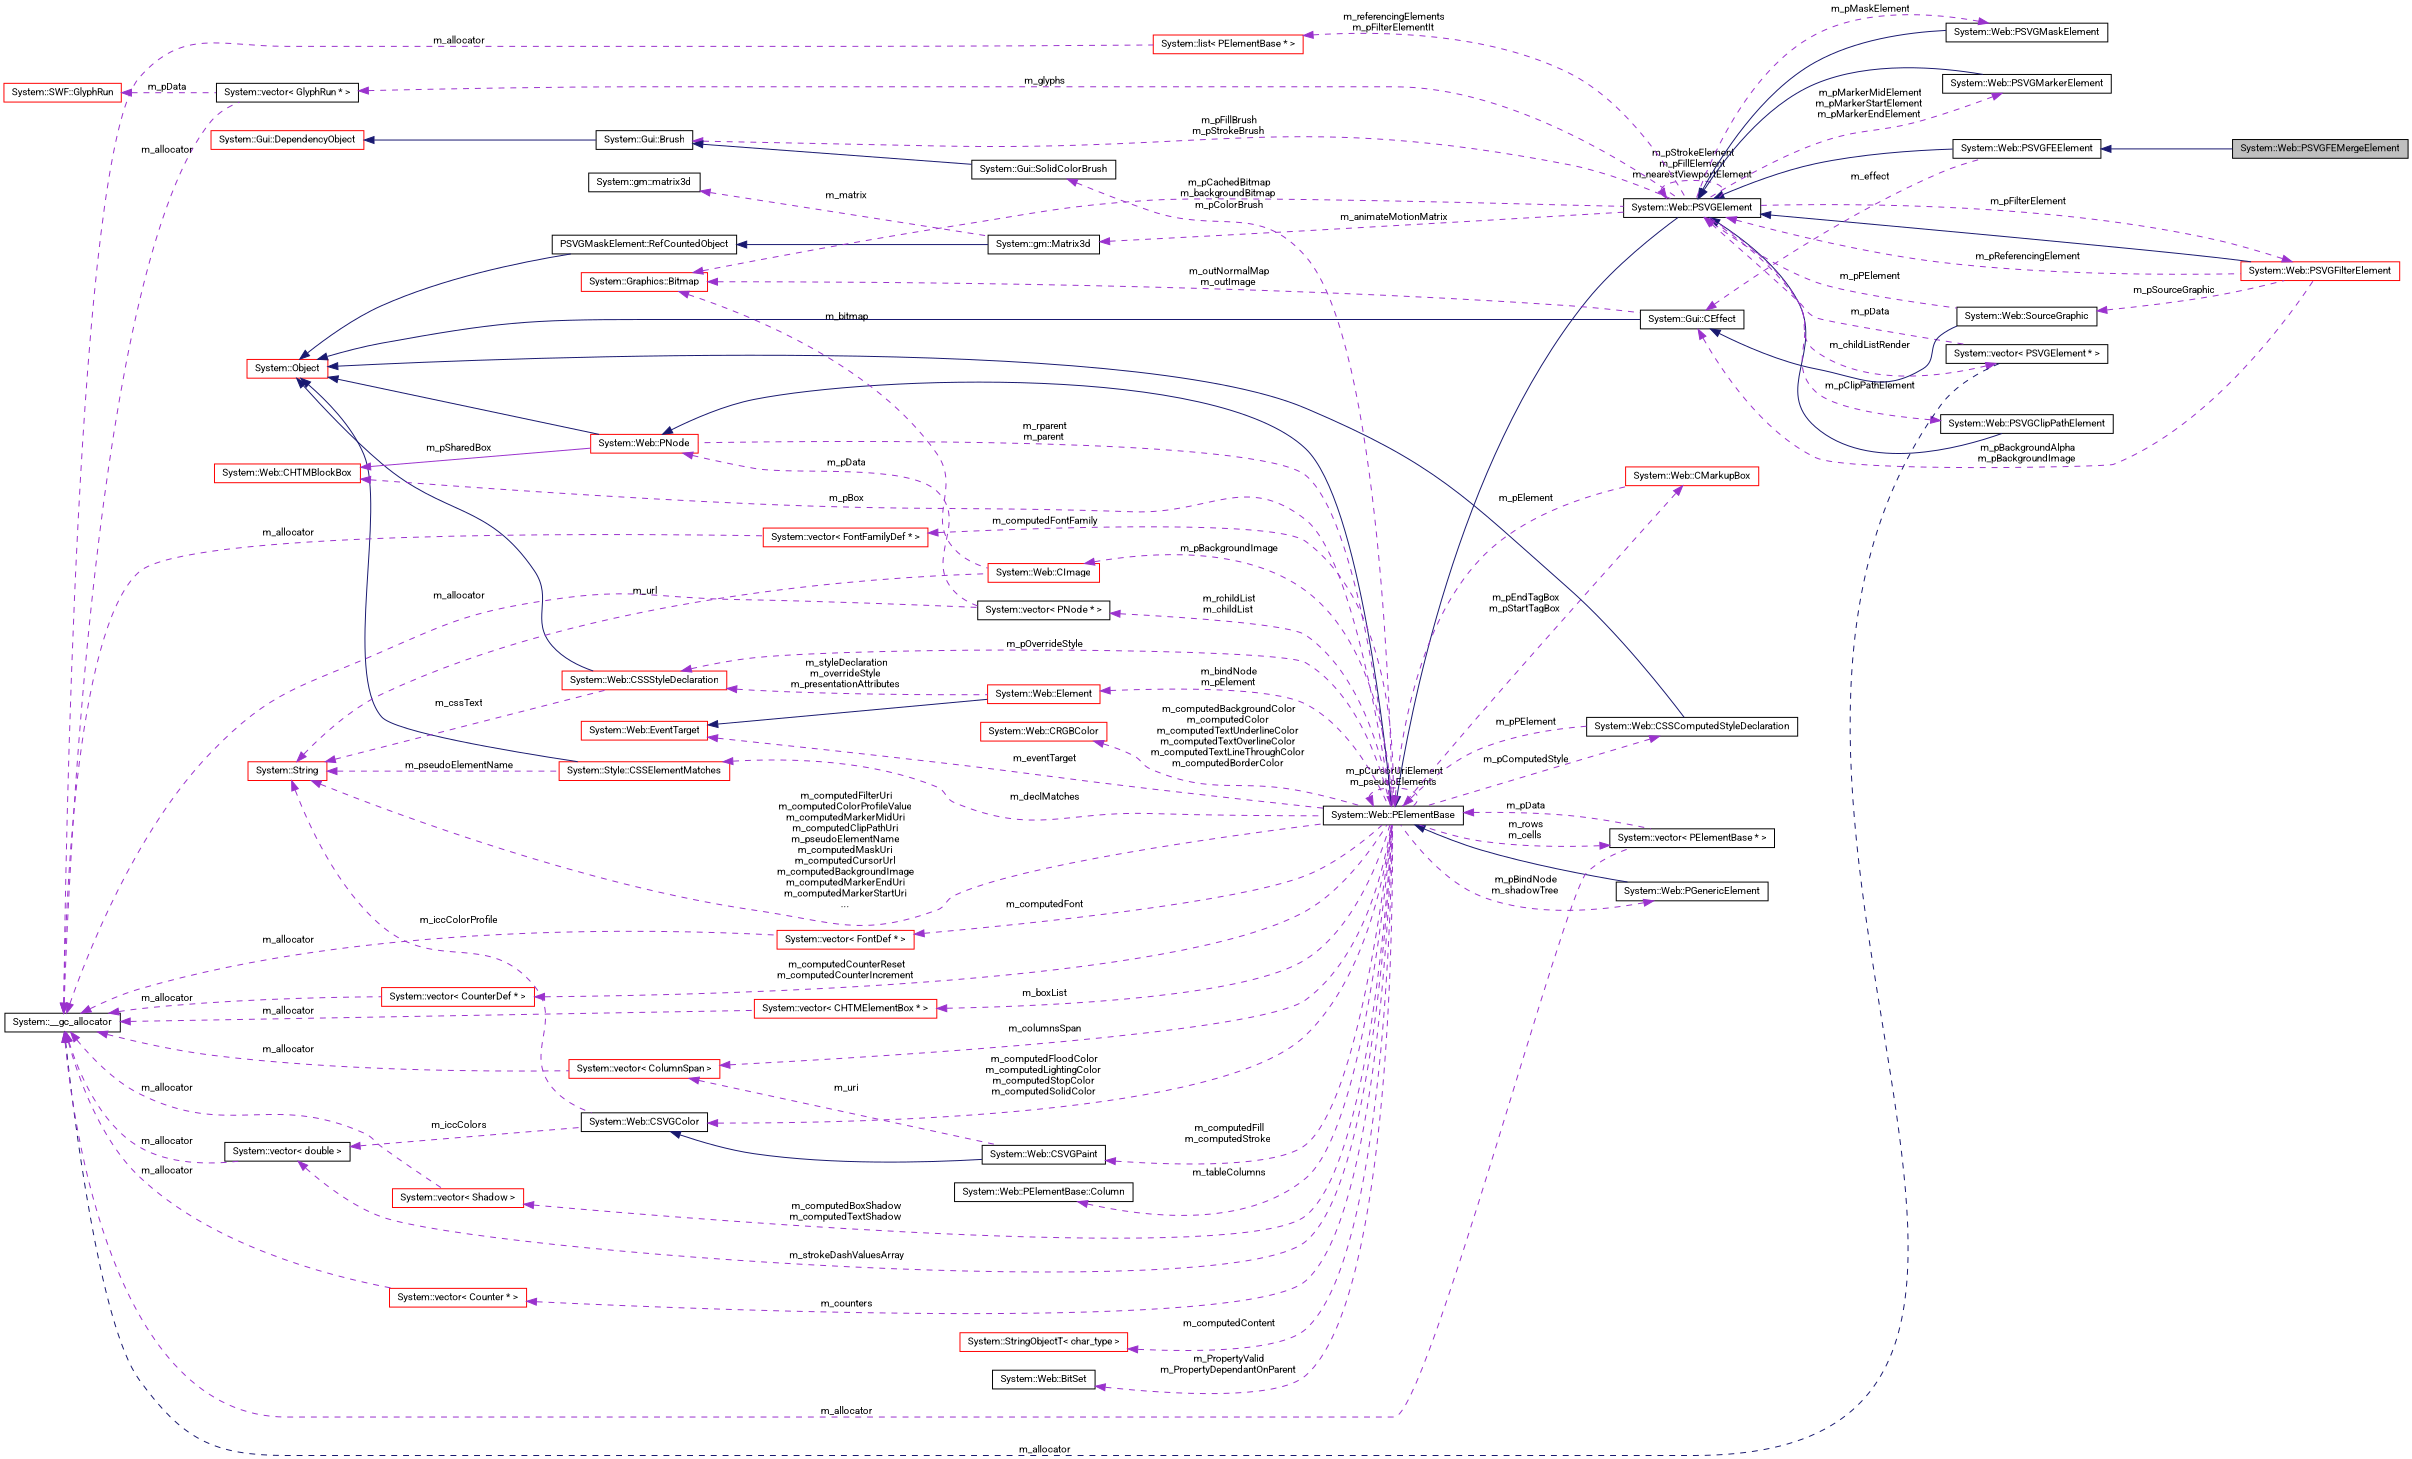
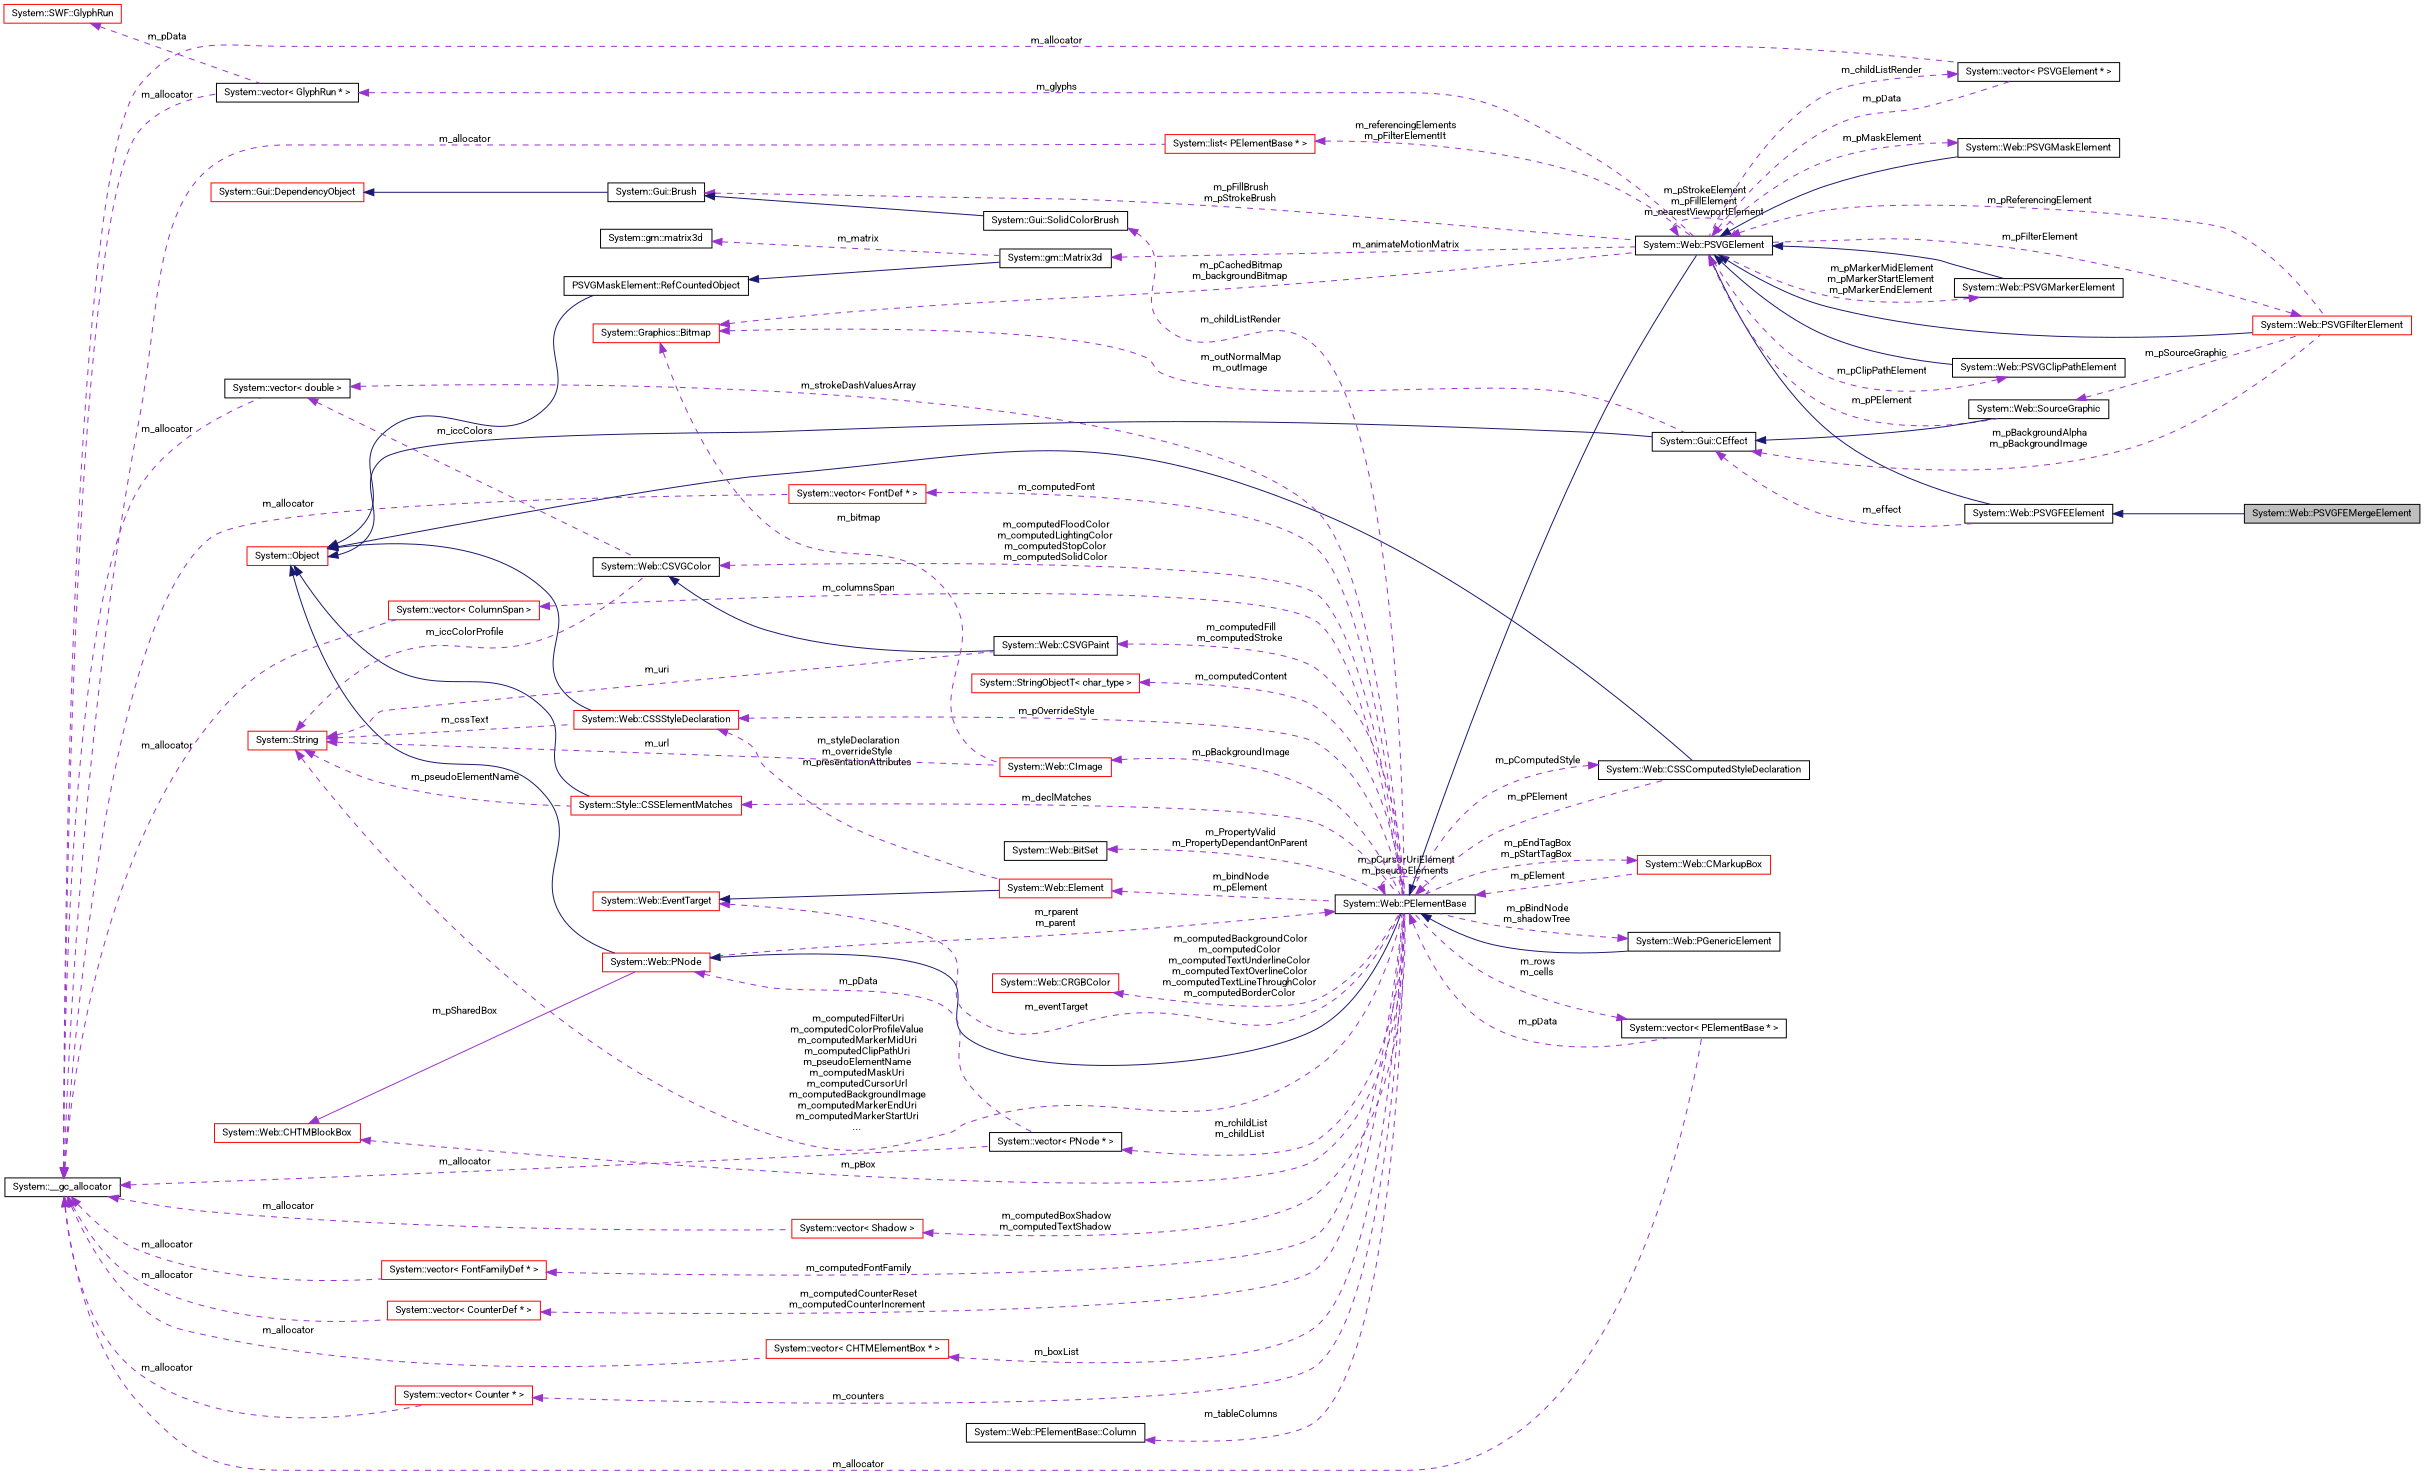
edge "System::Web::PElementBase" -> "System::Gui::SolidColorBrush": label " m_pColorBrush" -> " m_childListRender"
edge "System::Web::CSVGPaint" -> "System::vector< ColumnSpan >": now "System::Web::CSVGPaint" -> "System::String"
edge "System::vector< PSVGElement * >" -> "System::__gc_allocator": color midnightblue -> darkorchid3
